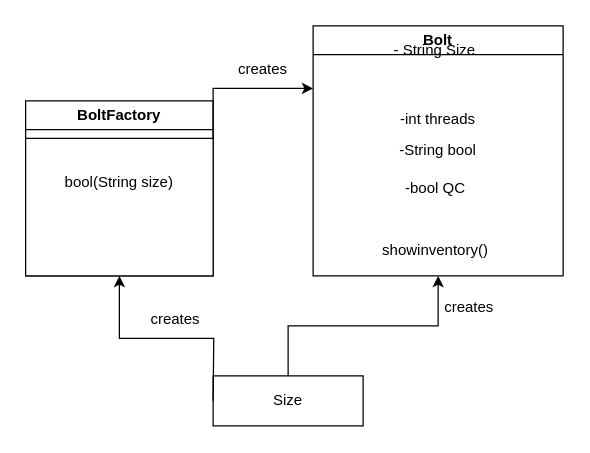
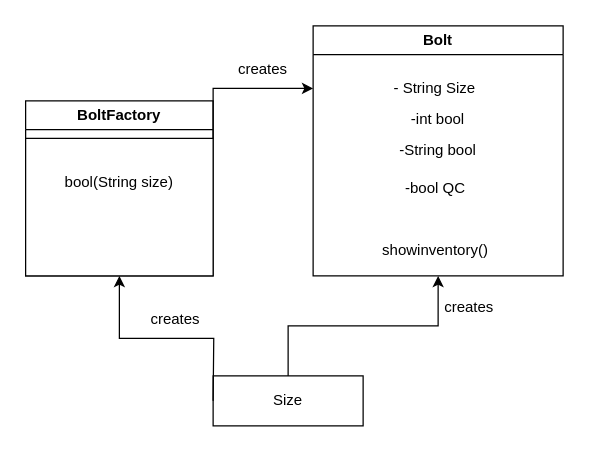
node "- String Size": moved (435, 51) -> (435, 88)
node "-int threads": label "-int threads" -> "-int bool"
